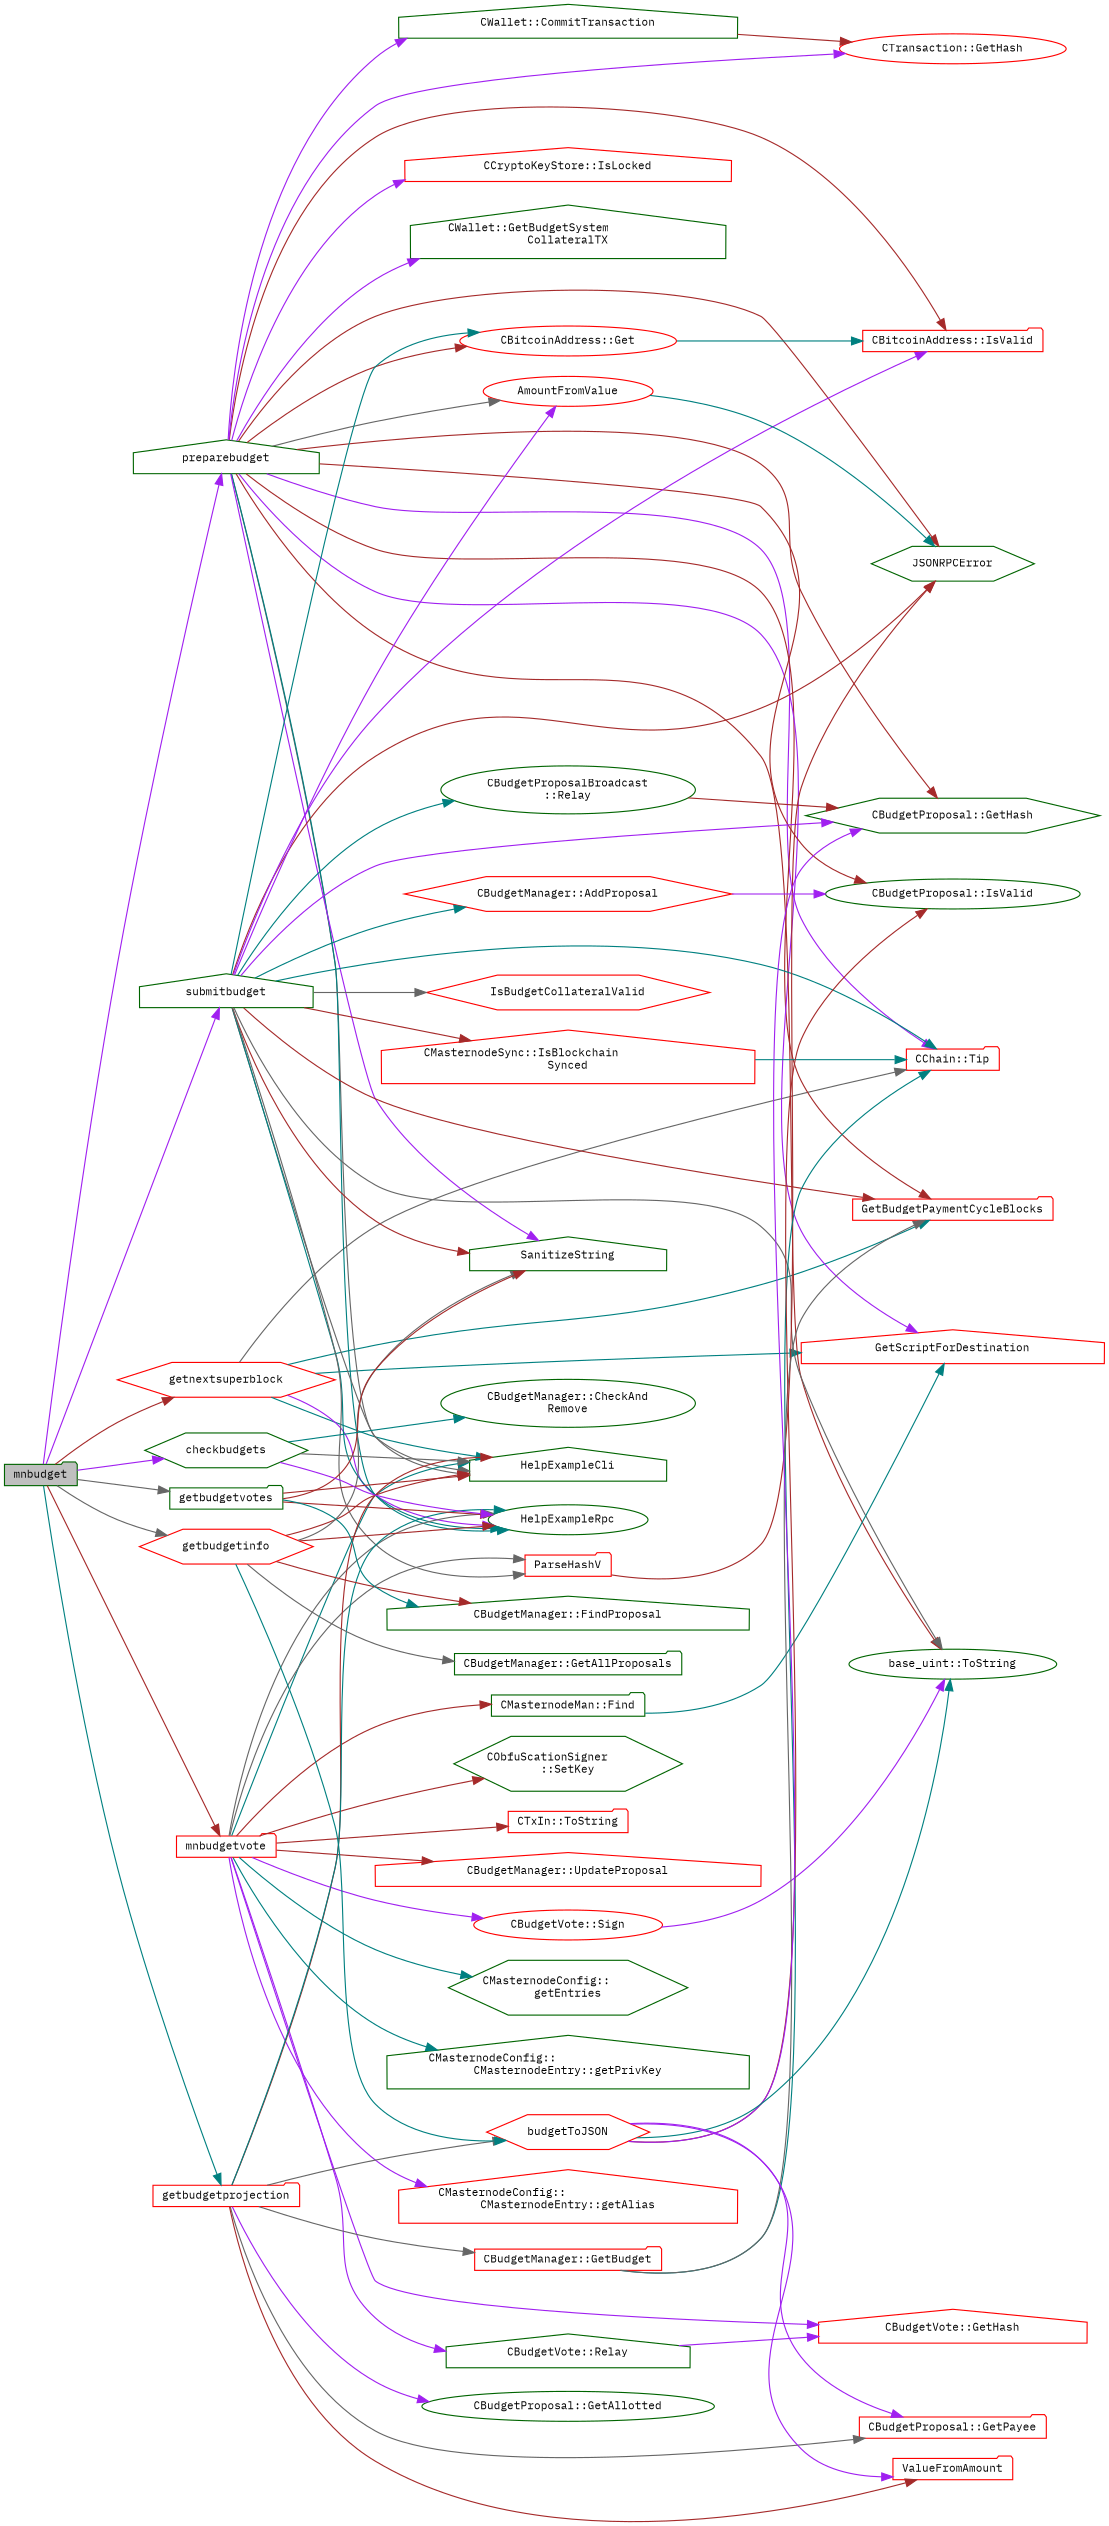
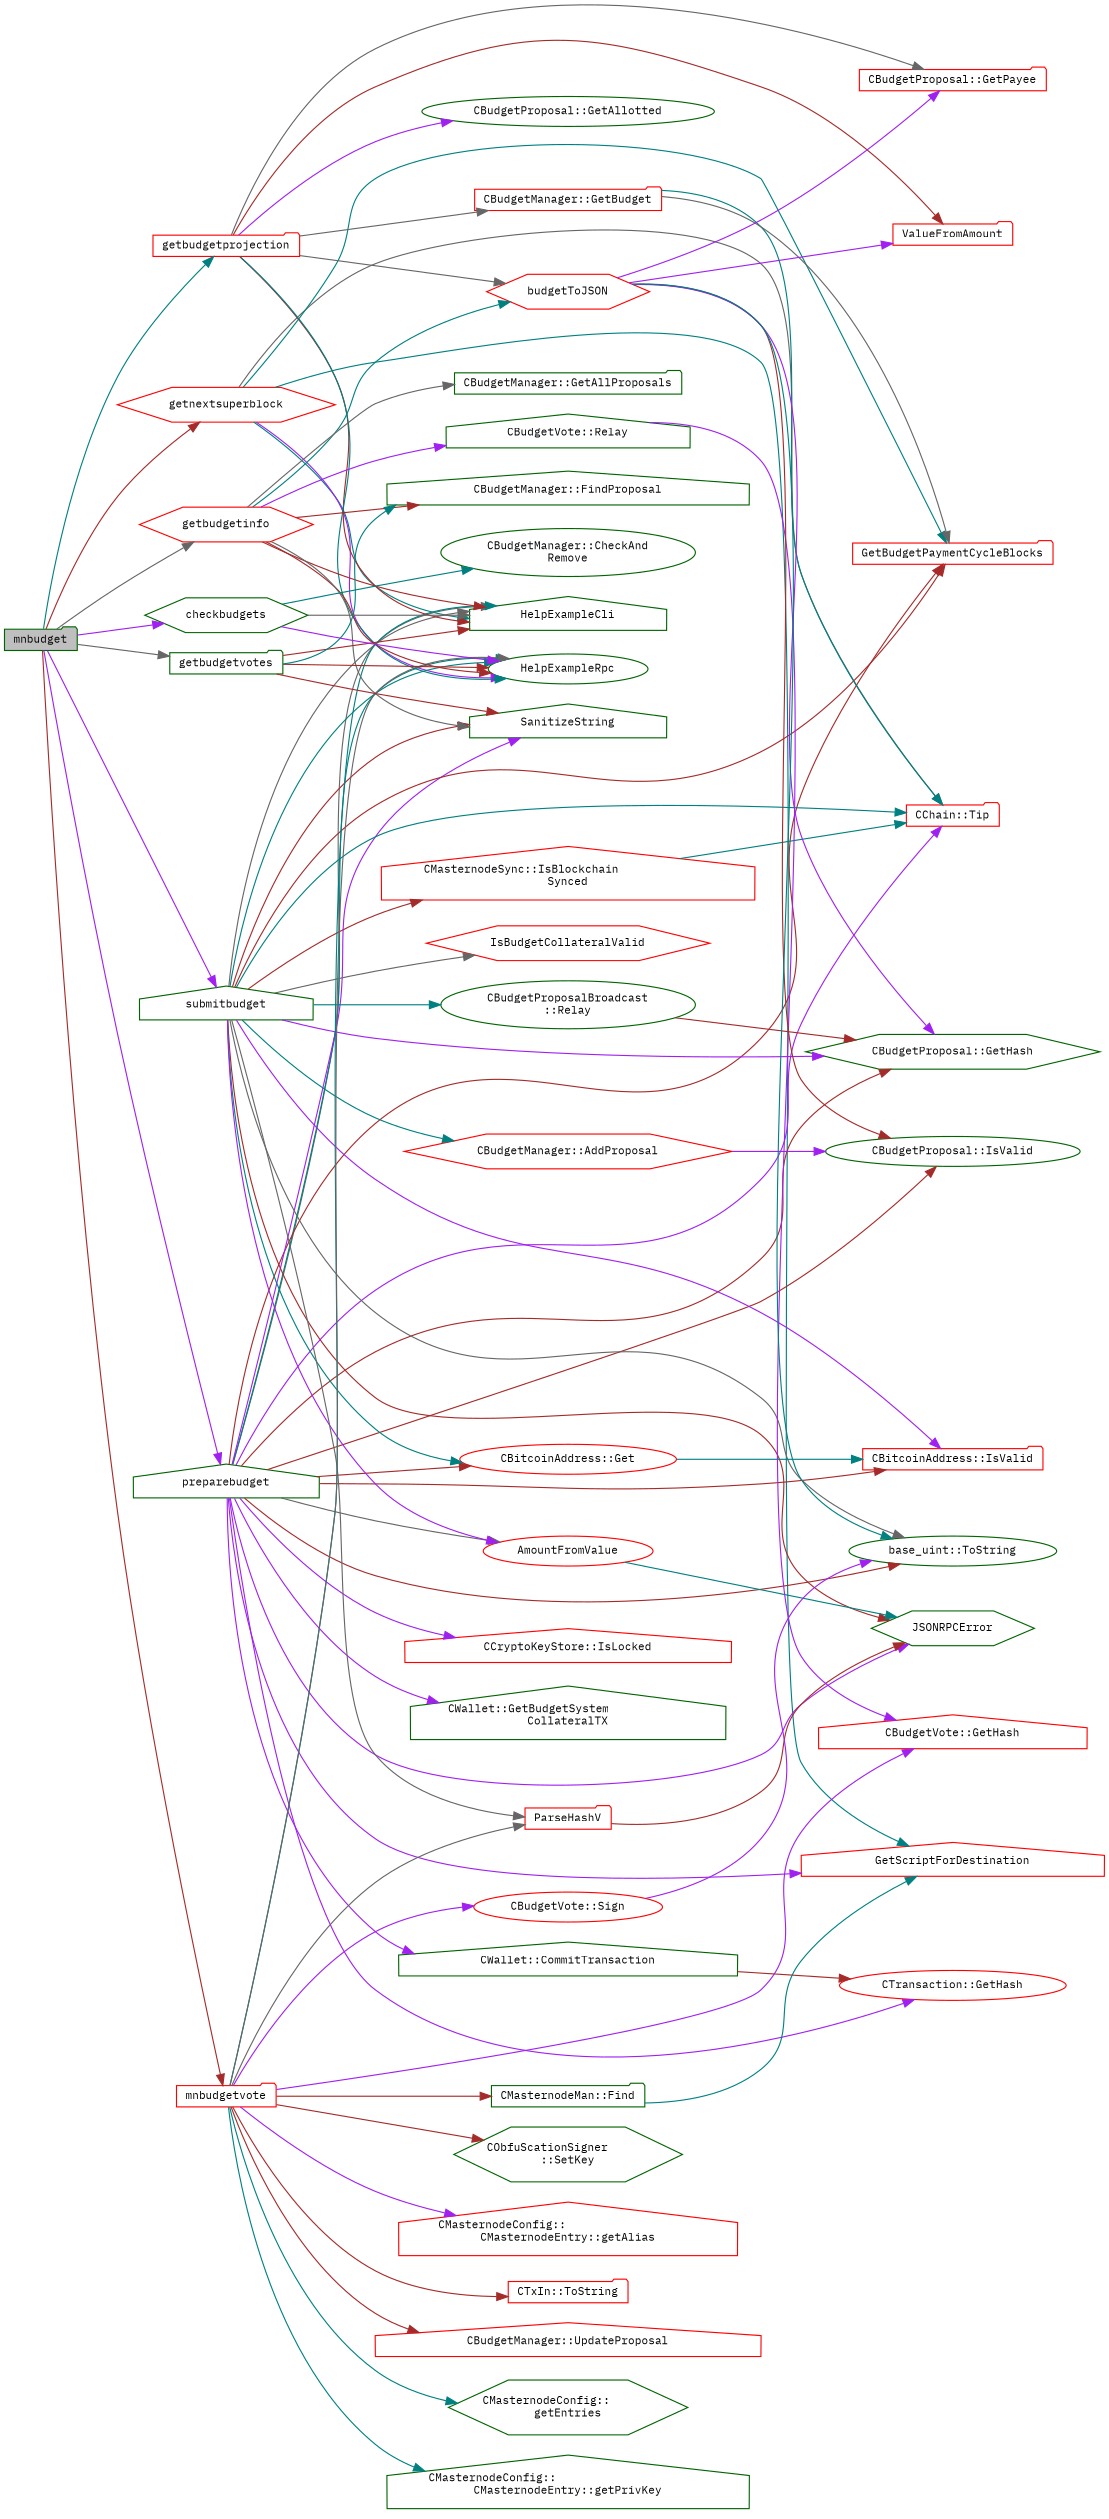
edge "preparebudget" -> "JSONRPCError": color brown -> purple
edge "mnbudgetvote" -> "CBudgetVote::Relay": now "getbudgetinfo" -> "CBudgetVote::Relay"
